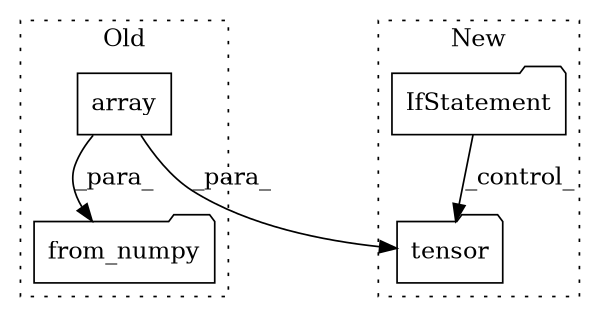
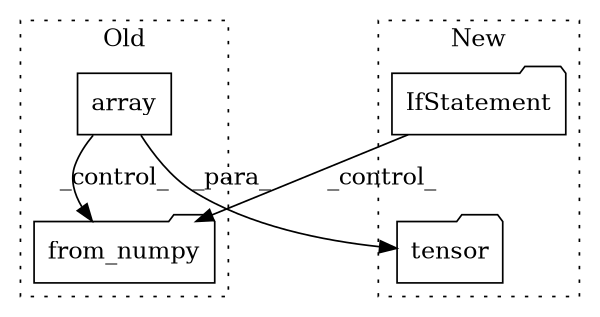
edge "IfStatement" -> "tensor": now "IfStatement" -> "from_numpy"
edge "array" -> "from_numpy": label "_para_" -> "_control_"
